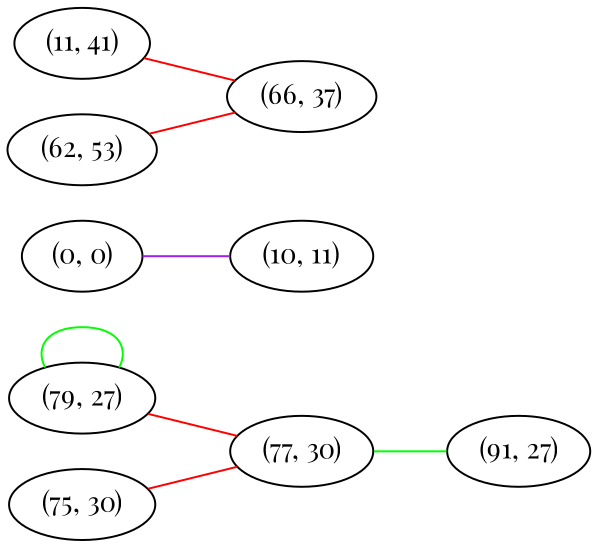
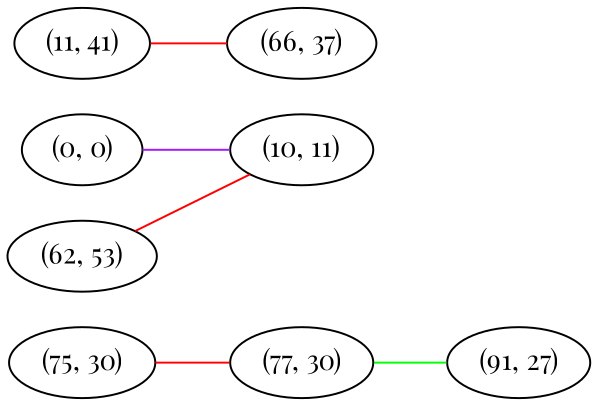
edge "(66, 37)" -- "(62, 53)": now "(10, 11)" -- "(62, 53)"
node "(79, 27)": removed
